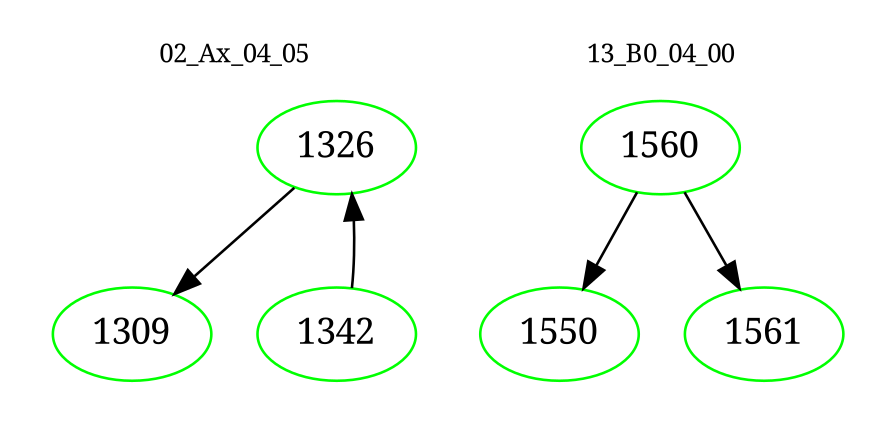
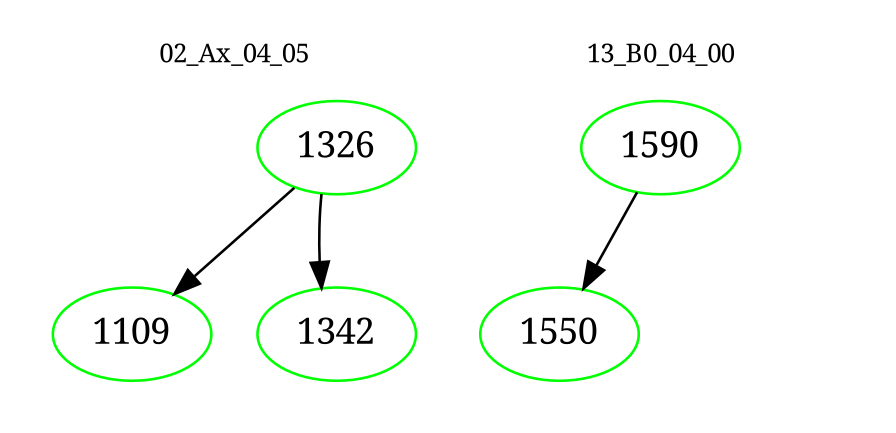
node "1560": label "1560" -> "1590"
edge "1342" -> "1326": reversed
node "1309": label "1309" -> "1109"
node "1561": removed
